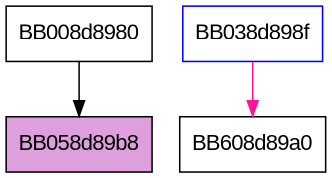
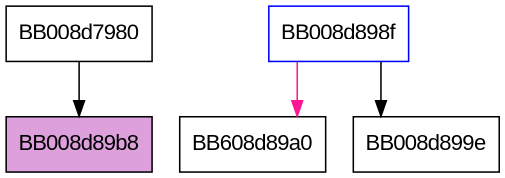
node "BB008d8980": label "BB008d8980" -> "BB008d7980"
node "BB038d898f": label "BB038d898f" -> "BB008d898f"
node "BB058d89b8": label "BB058d89b8" -> "BB008d89b8"
node "BB008d899e": added
